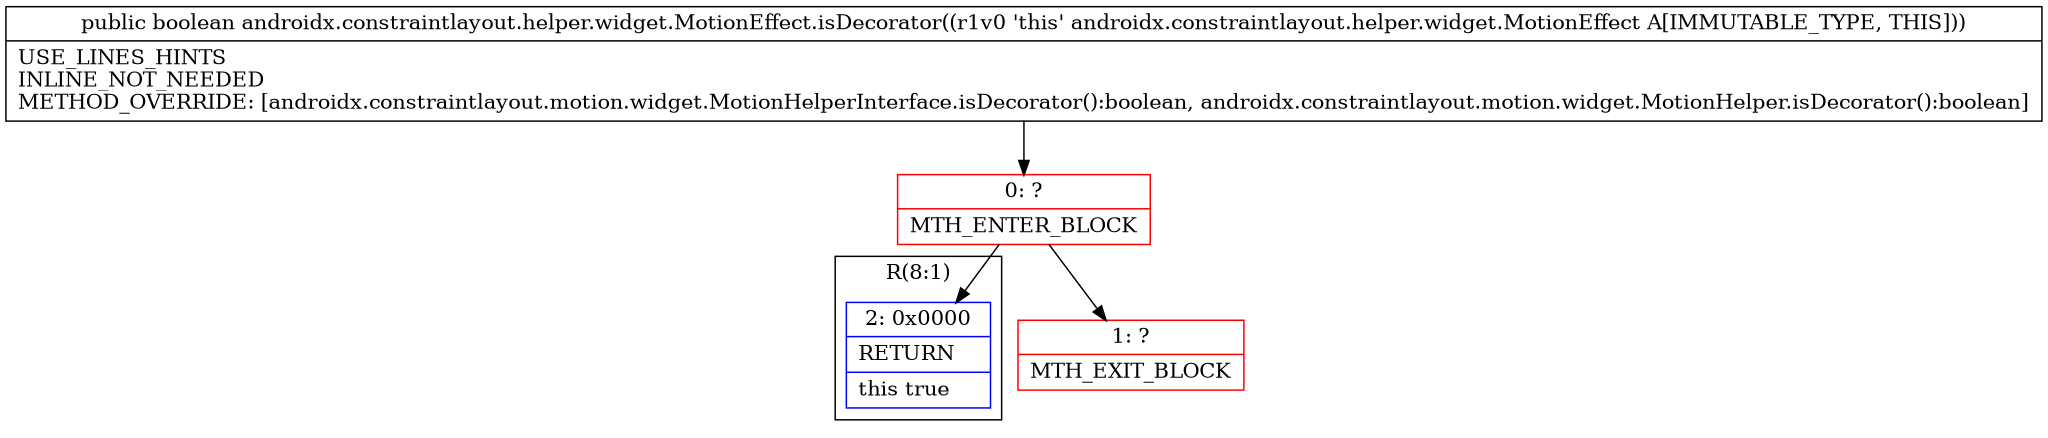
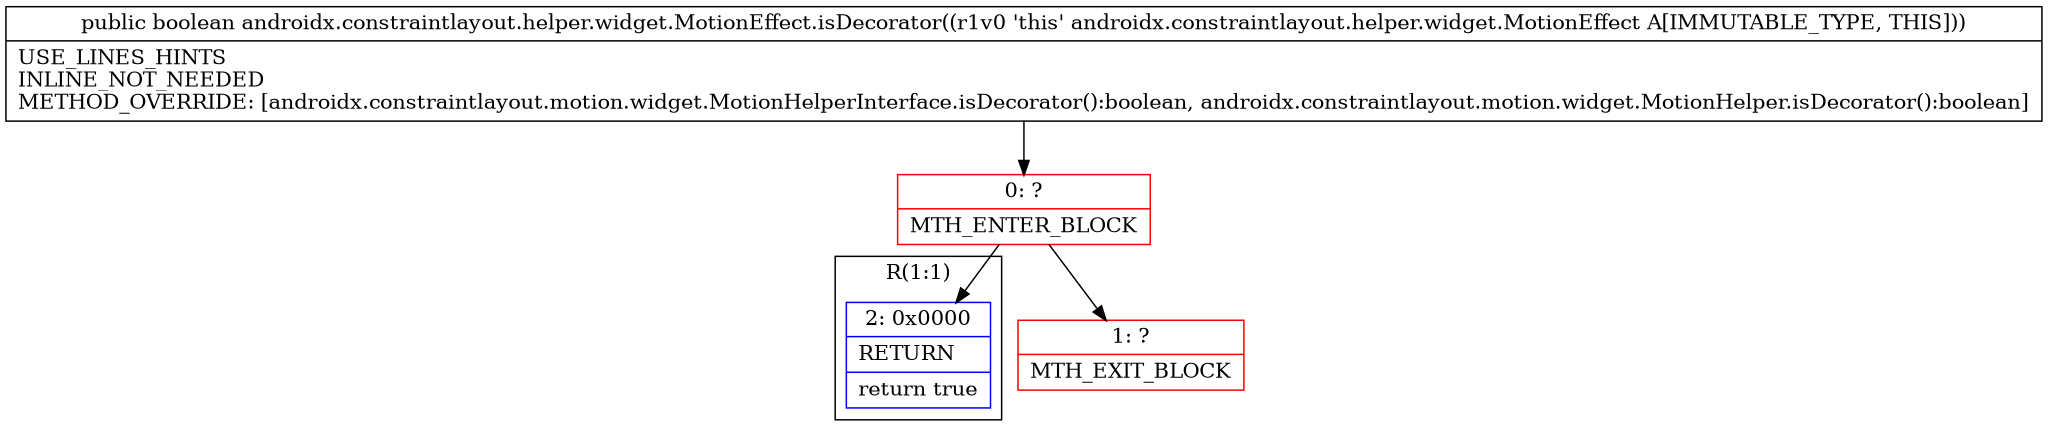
cluster "R(8:1)": label "R(8:1)" -> "R(1:1)"
node "2: 0x0000": text "this true" -> "return true"
